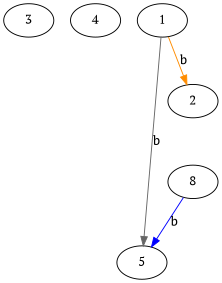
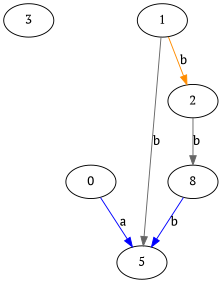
node "4": removed
edge "2" -> "8": added, label "b"
node "0": added
